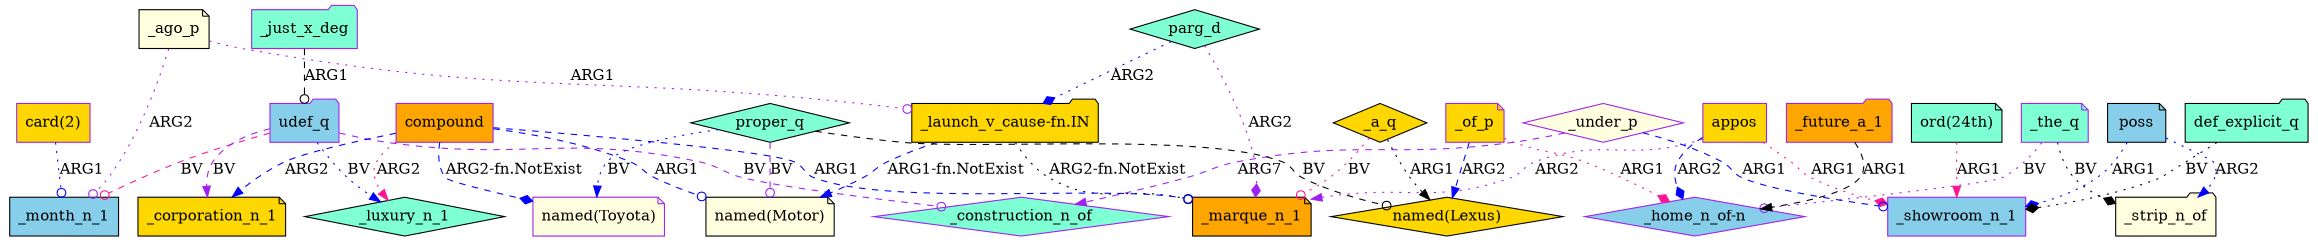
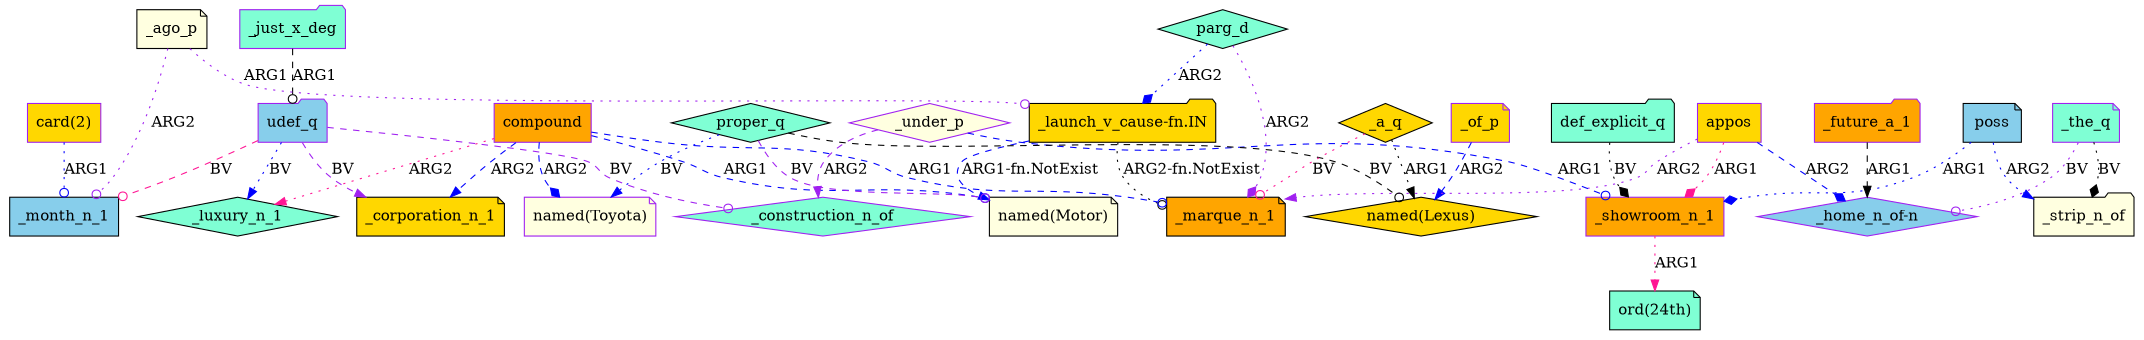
edge "_of_p" -> "_home_n_of-n": removed, label "ARG1"
edge "ord(24th)" -> "_showroom_n_1": reversed
edge "compound" -> "named(Toyota)": label "ARG2-fn.NotExist" -> "ARG2"
edge "_under_p" -> "_construction_n_of": label "ARG7" -> "ARG2"
node "_showroom_n_1": fillcolor skyblue -> orange
